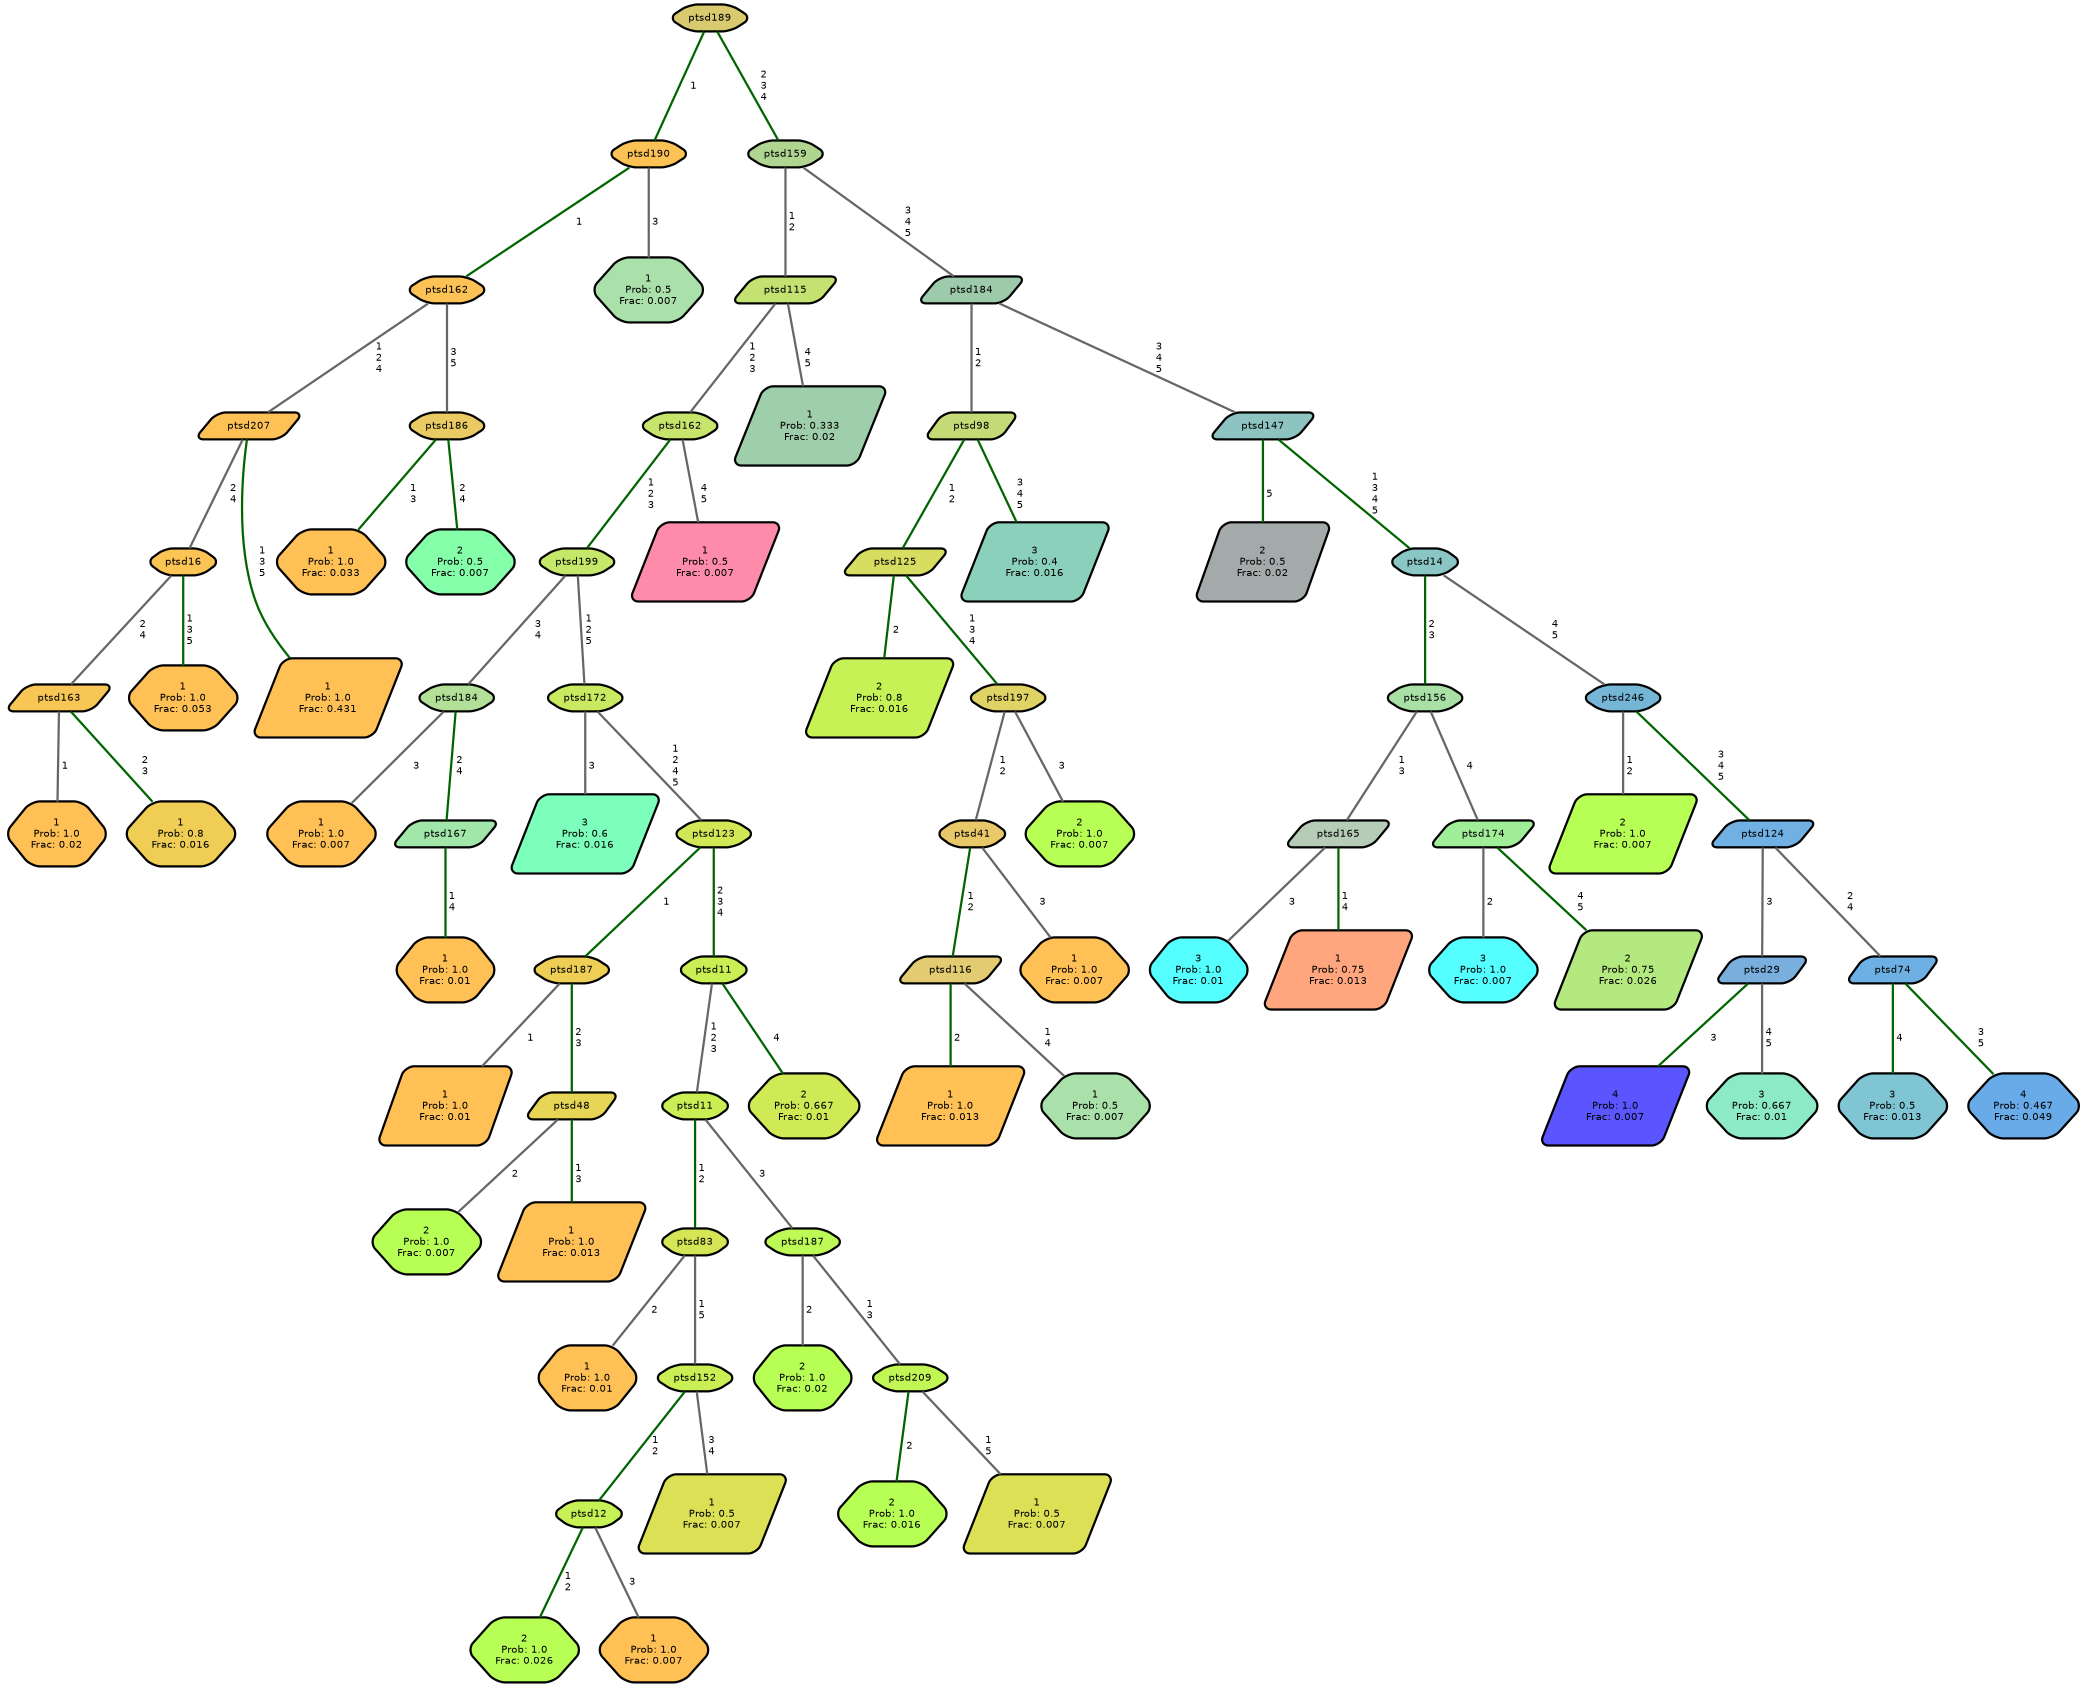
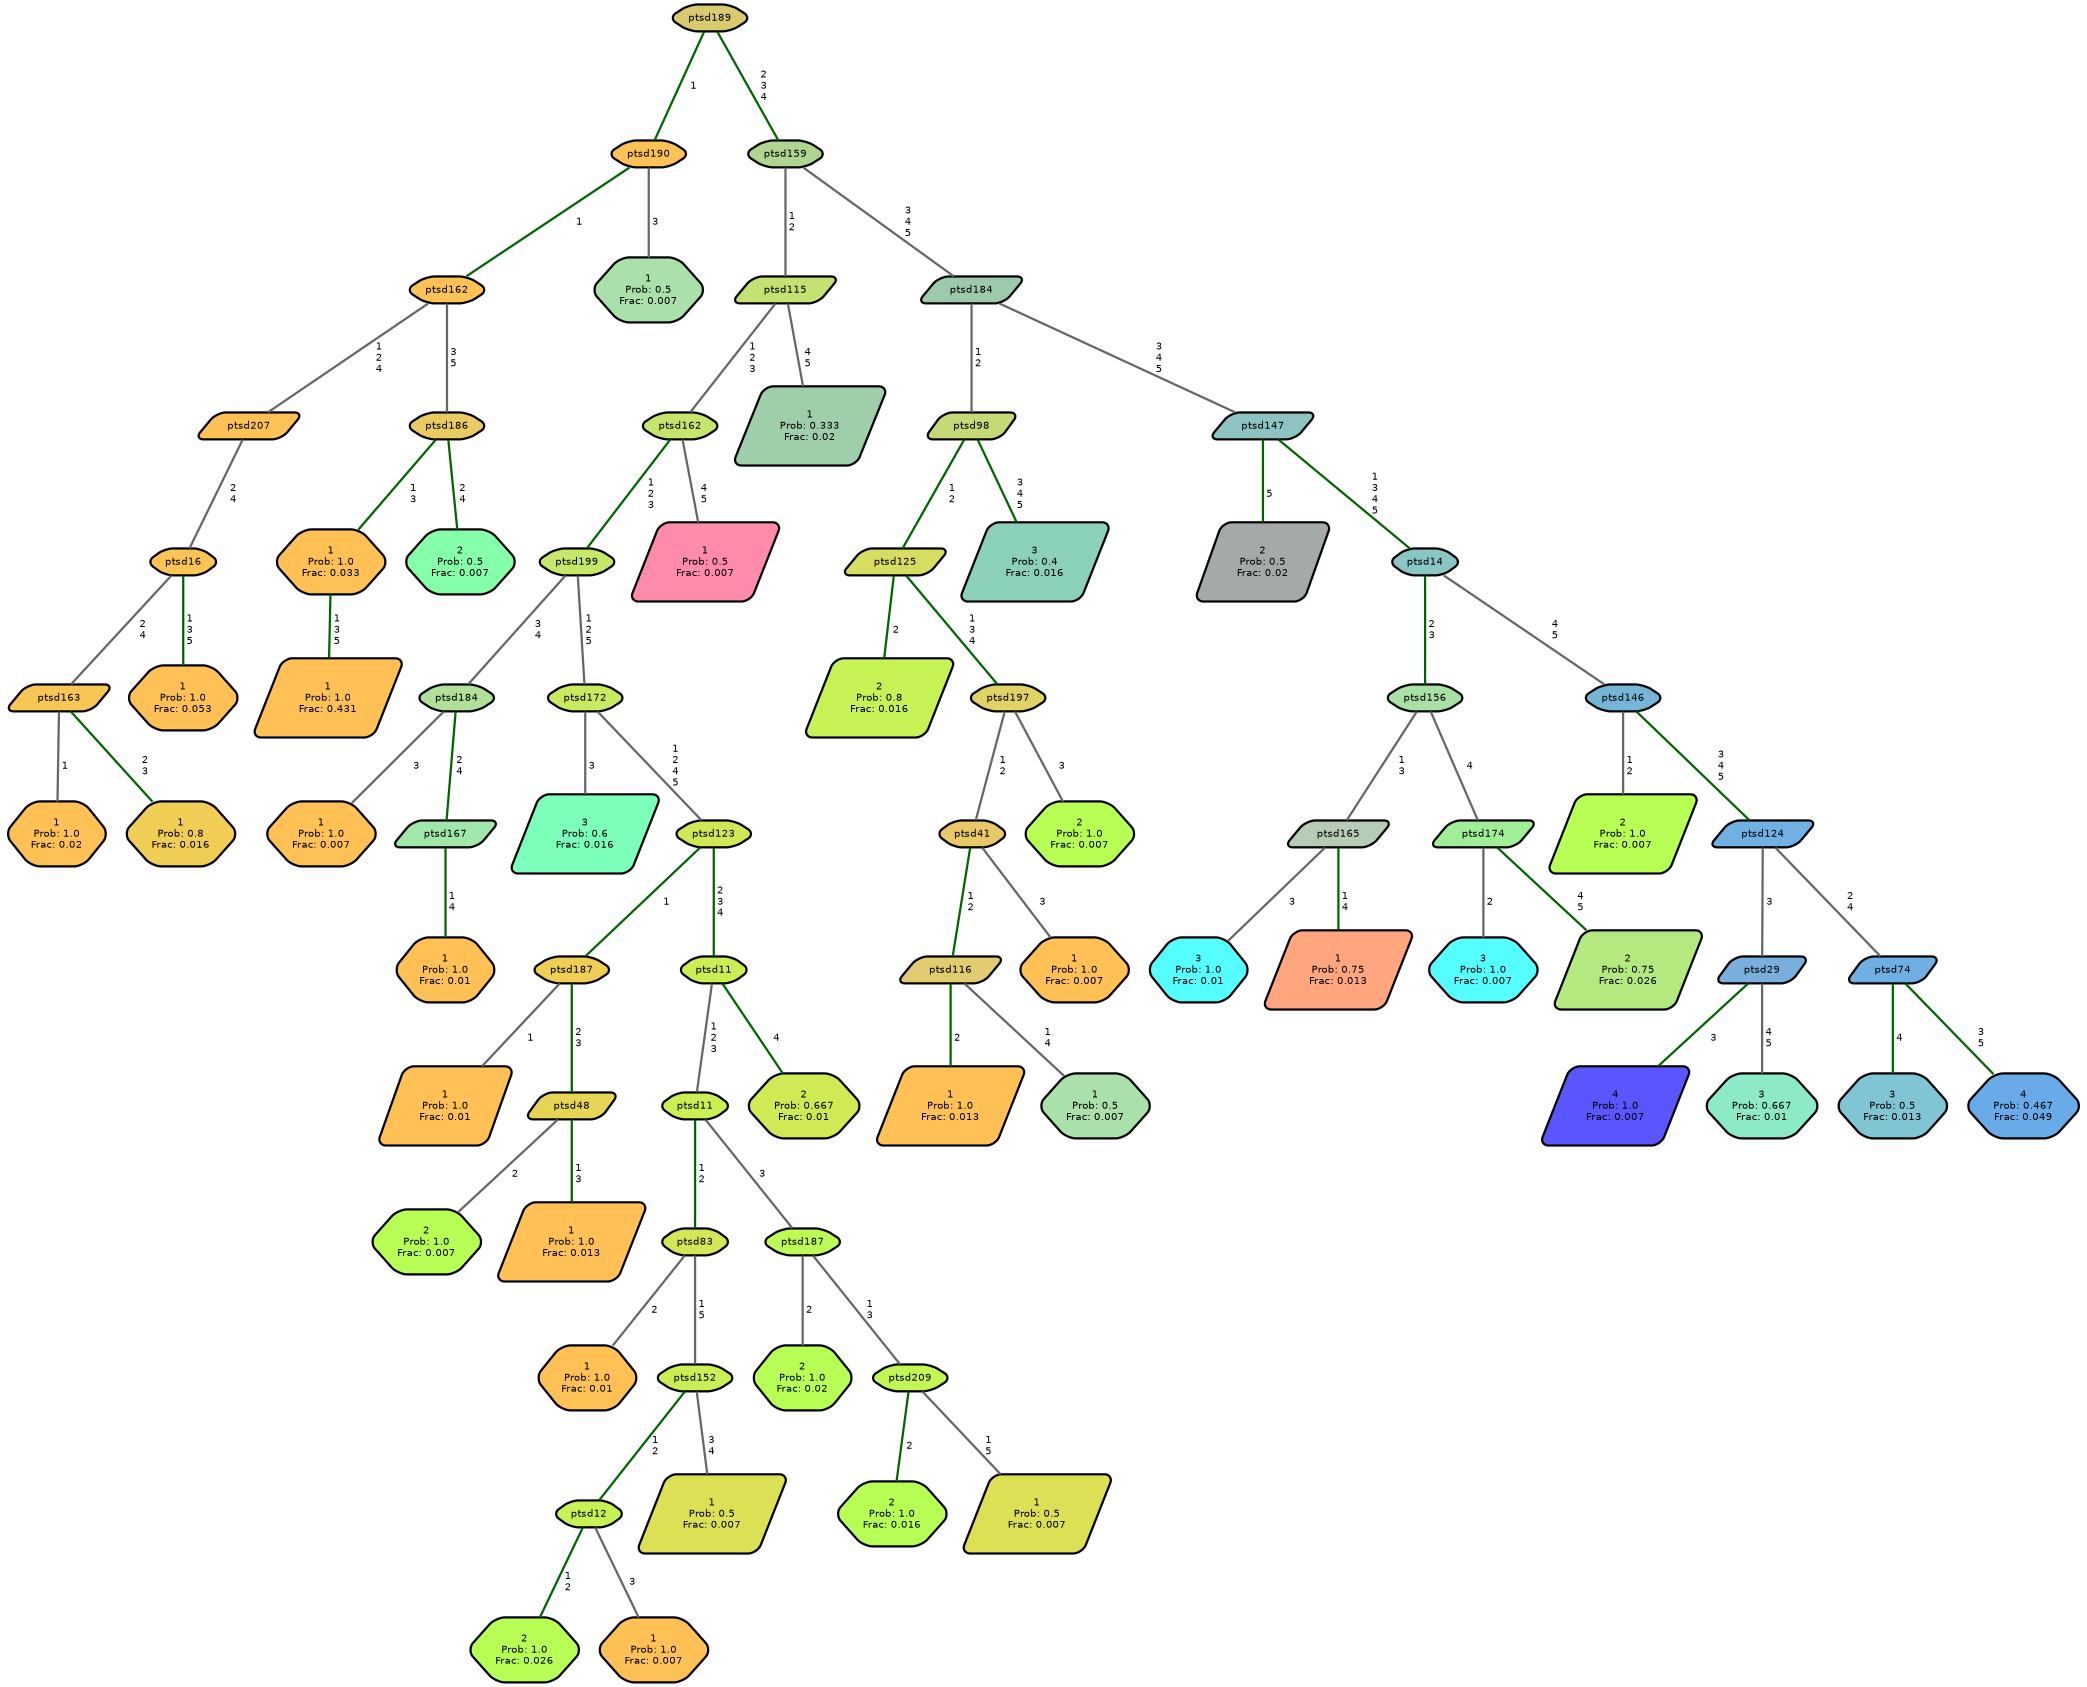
edge "ptsd207" -- "1 Prob: 1.0 Frac: 0.431": now "1 Prob: 1.0 Frac: 0.033" -- "1 Prob: 1.0 Frac: 0.431"
node "ptsd246": label "ptsd246" -> "ptsd146"
